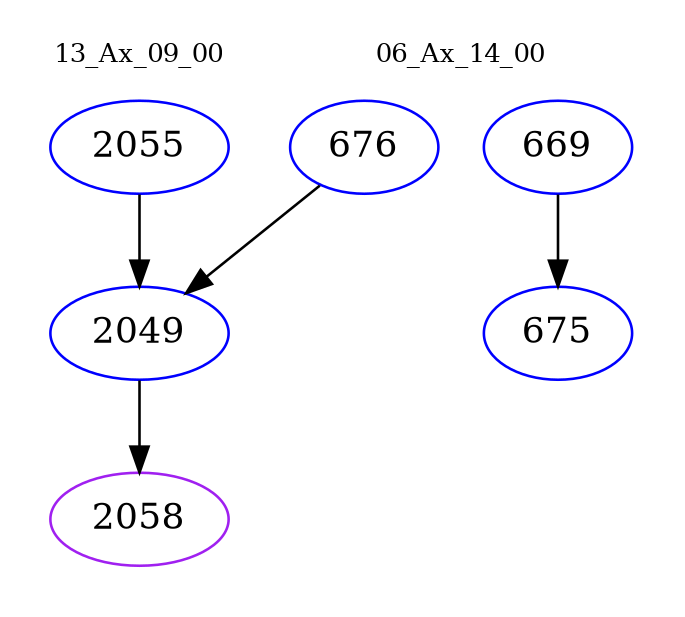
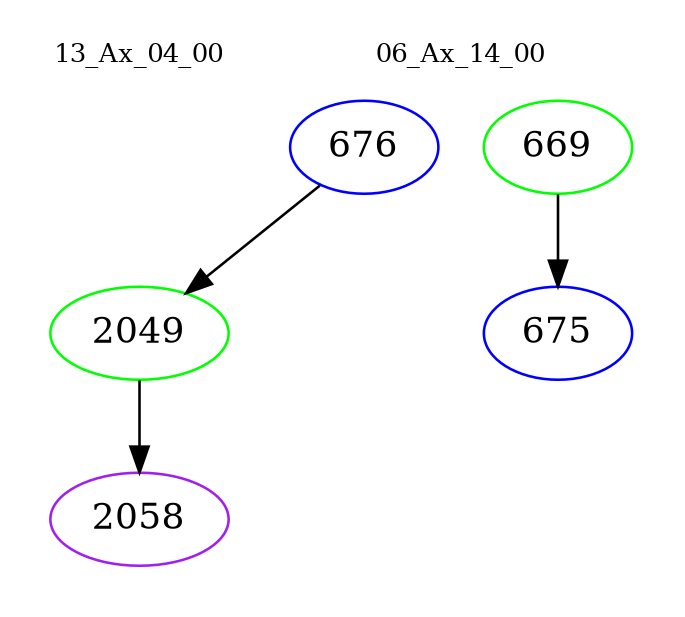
cluster "13_Ax_09_00": label "13_Ax_09_00" -> "13_Ax_04_00"
node "2055": removed
node "669": color blue -> green
node "2049": color blue -> green
